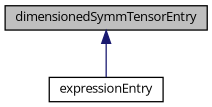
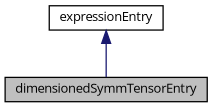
edge "expressionEntry" -> "dimensionedSymmTensorEntry": reversed
